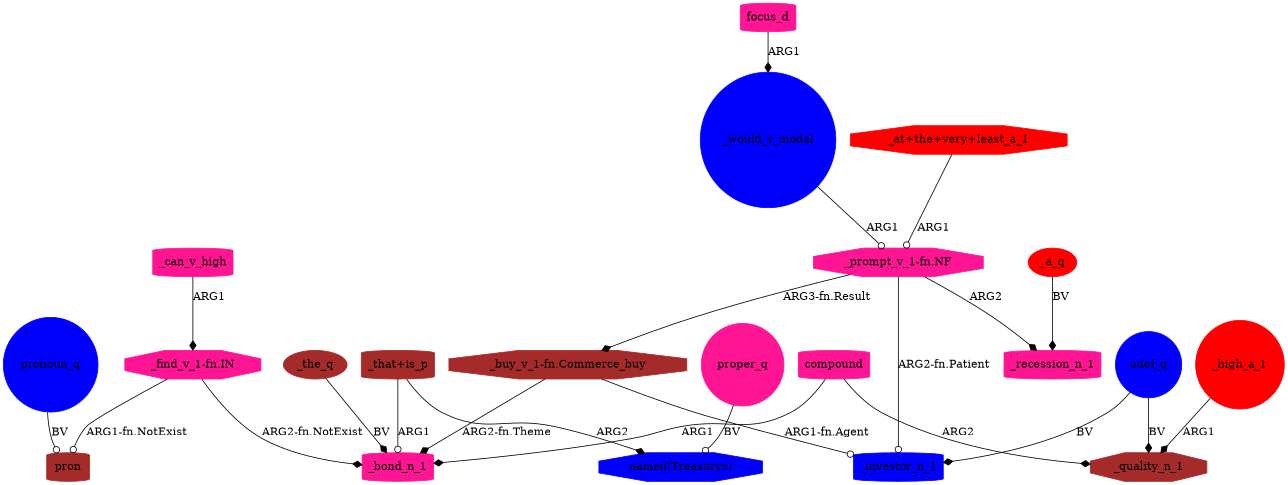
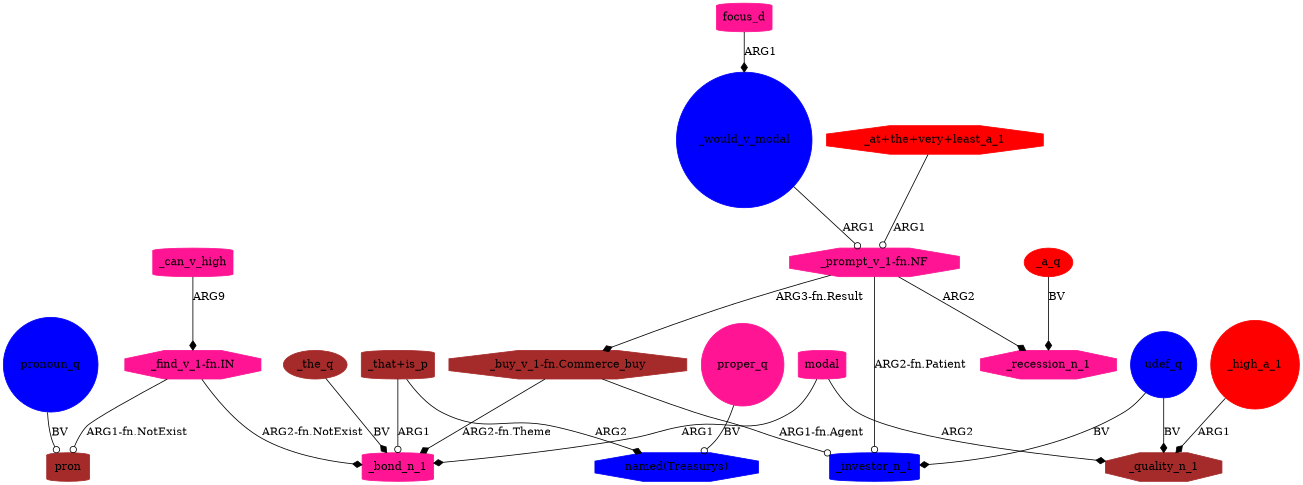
edge "_can_v_high" -> "_find_v_1-fn.IN": label "ARG1" -> "ARG9"
node "compound": label "compound" -> "modal"
node "_recession_n_1": shape cylinder -> octagon
